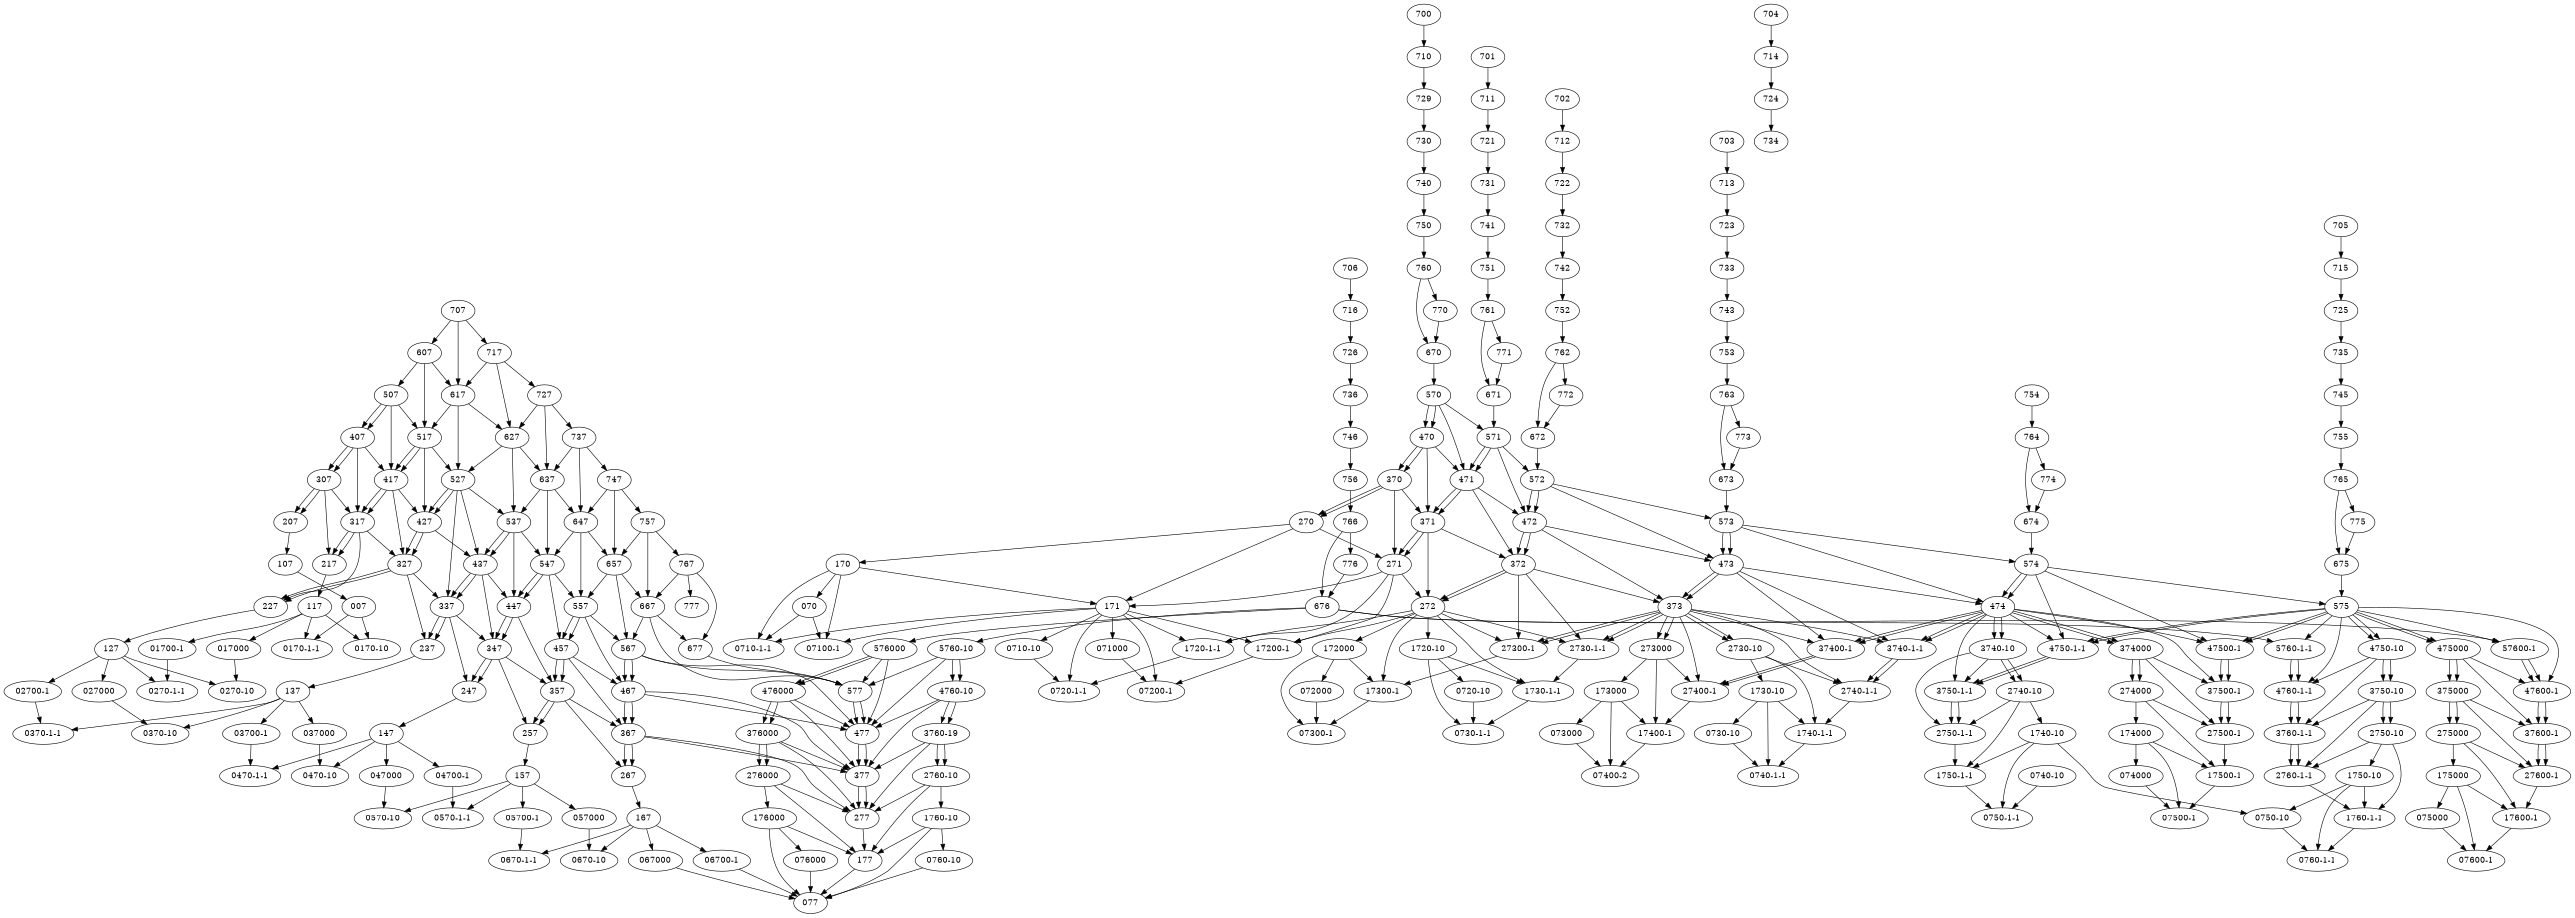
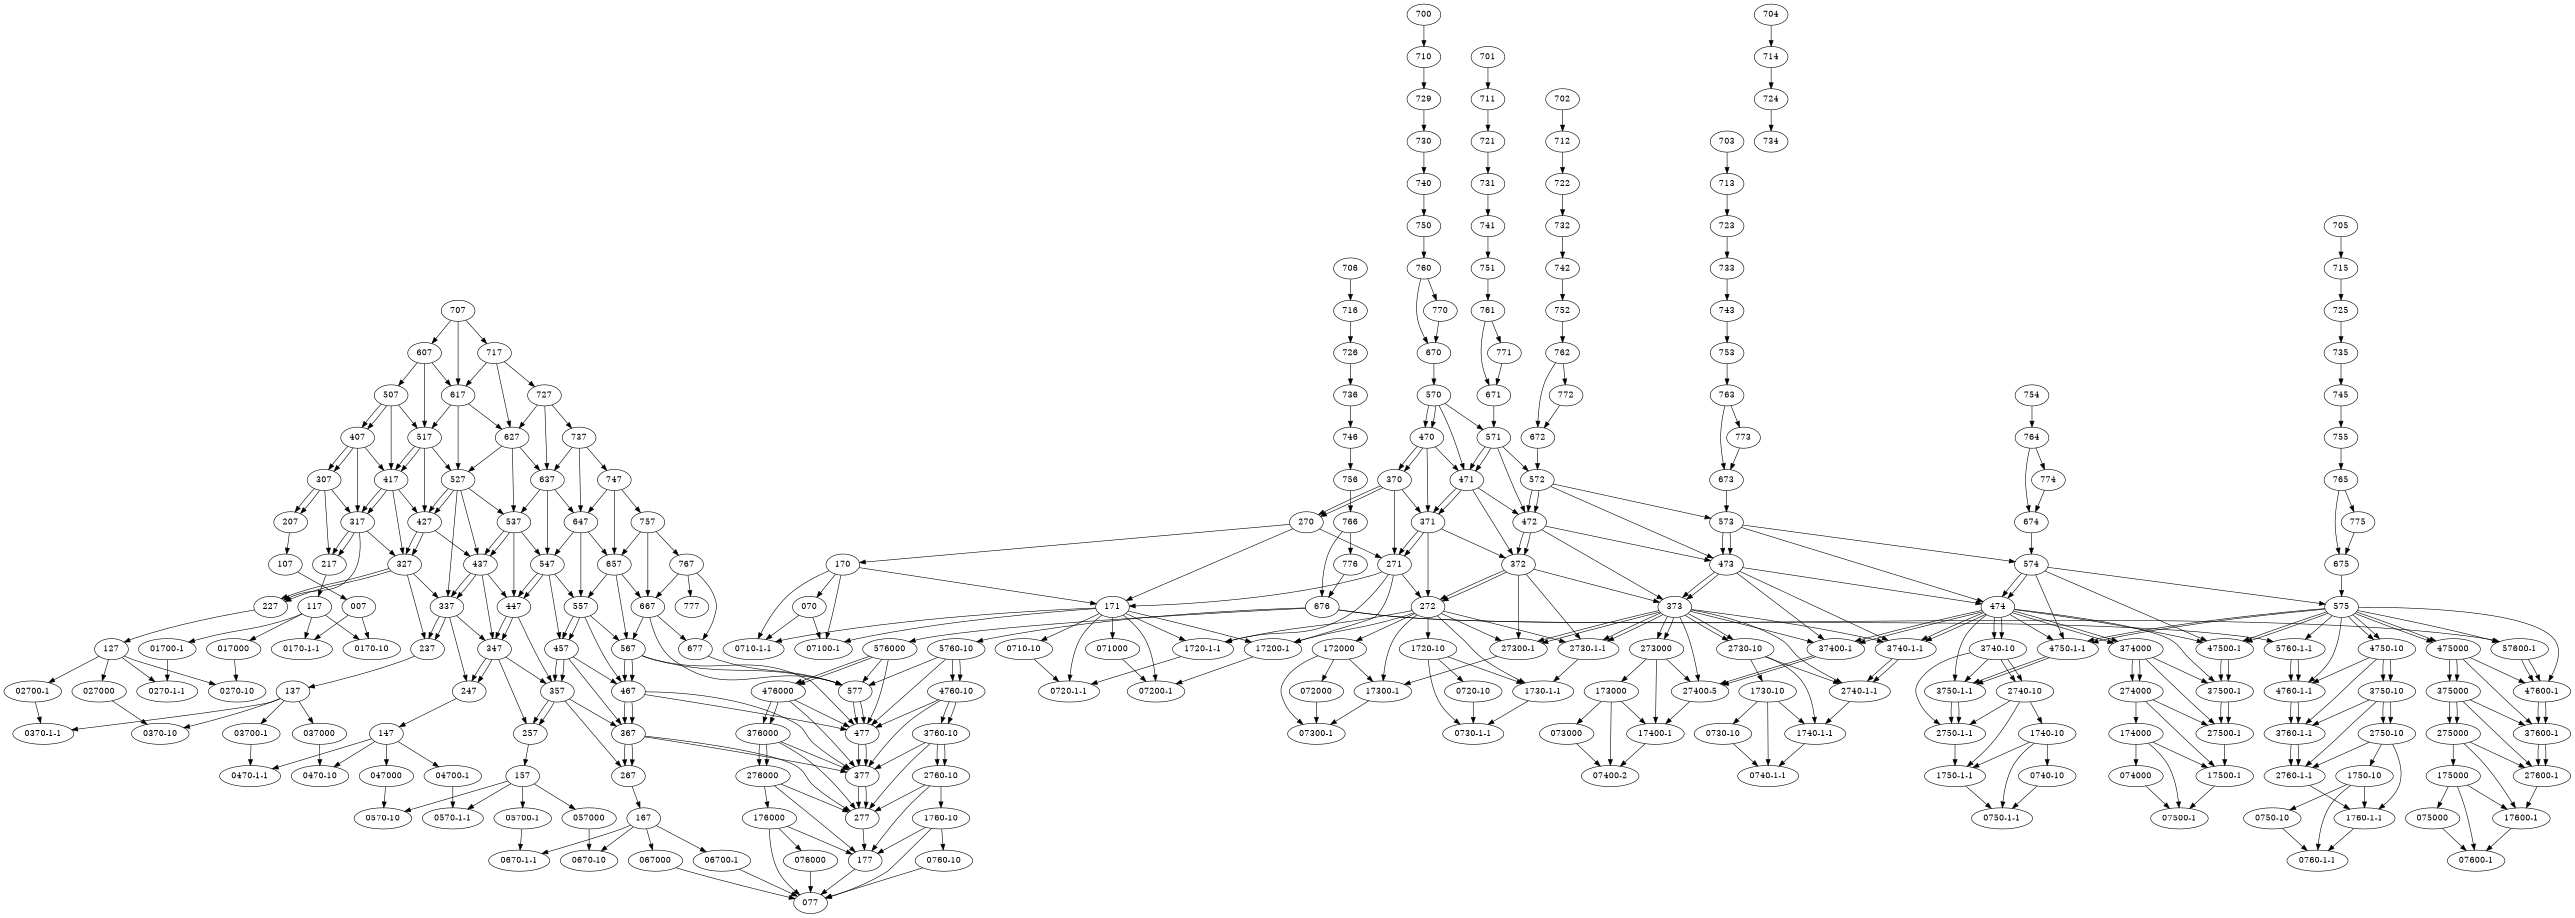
node "27400-1": label "27400-1" -> "27400-5"
node "3760-19": label "3760-19" -> "3760-10"
edge "1740-10" -> "0750-10": now "1740-10" -> "0740-10"
